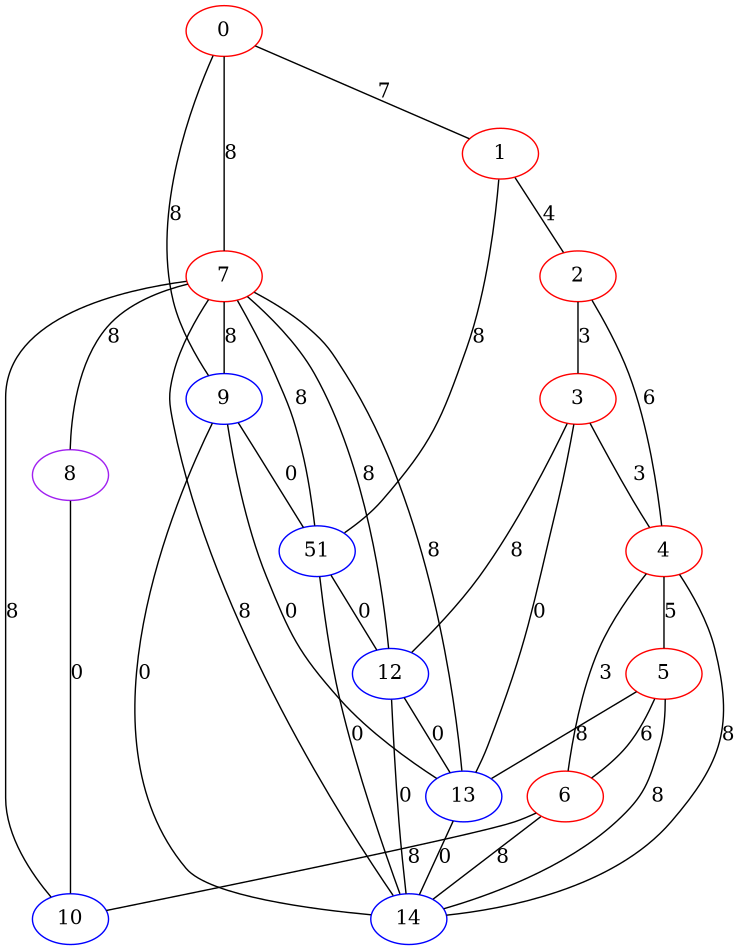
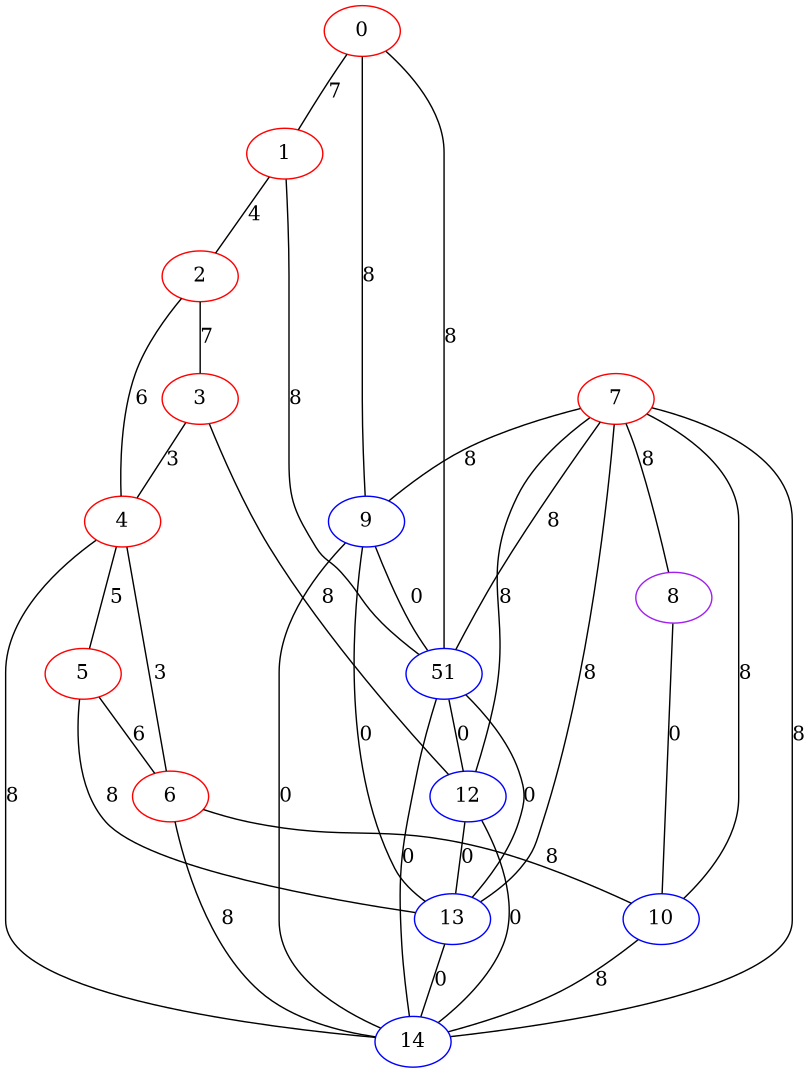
edge "0" -- "7": now "0" -- "51"
edge "2" -- "3": label "3" -> "7"
edge "3" -- "13": now "51" -- "13"
edge "5" -- "14": now "10" -- "14"
